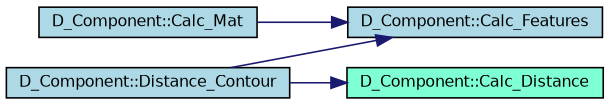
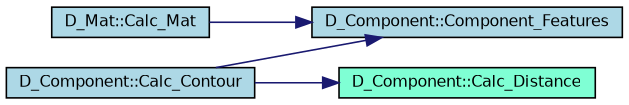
node "D_Component::Calc_Mat": label "D_Component::Calc_Mat" -> "D_Mat::Calc_Mat"
node "D_Component::Calc_Features": label "D_Component::Calc_Features" -> "D_Component::Component_Features"
node "D_Component::Distance_Contour": label "D_Component::Distance_Contour" -> "D_Component::Calc_Contour"
